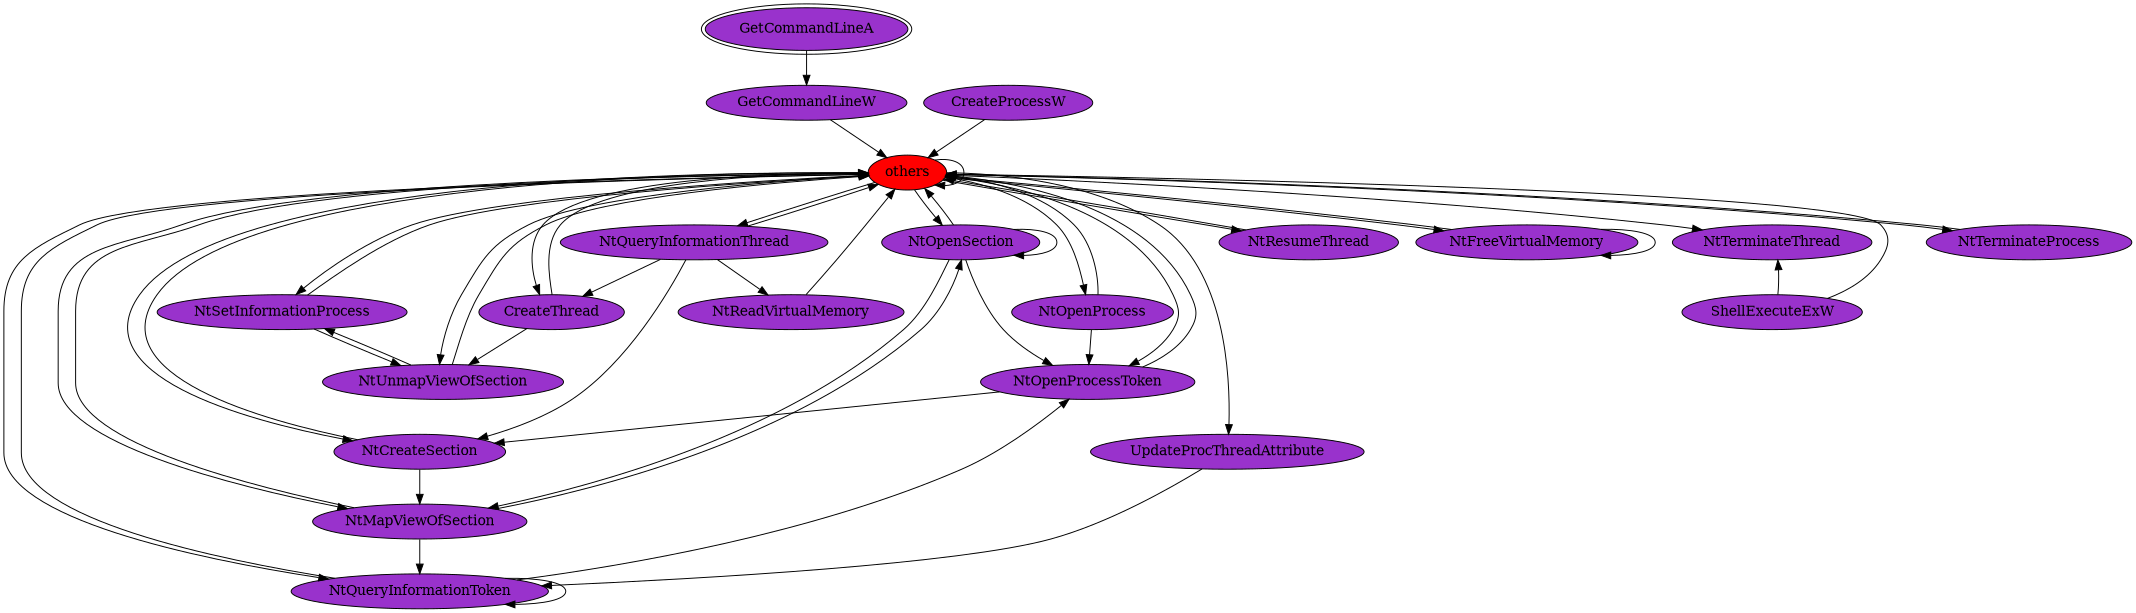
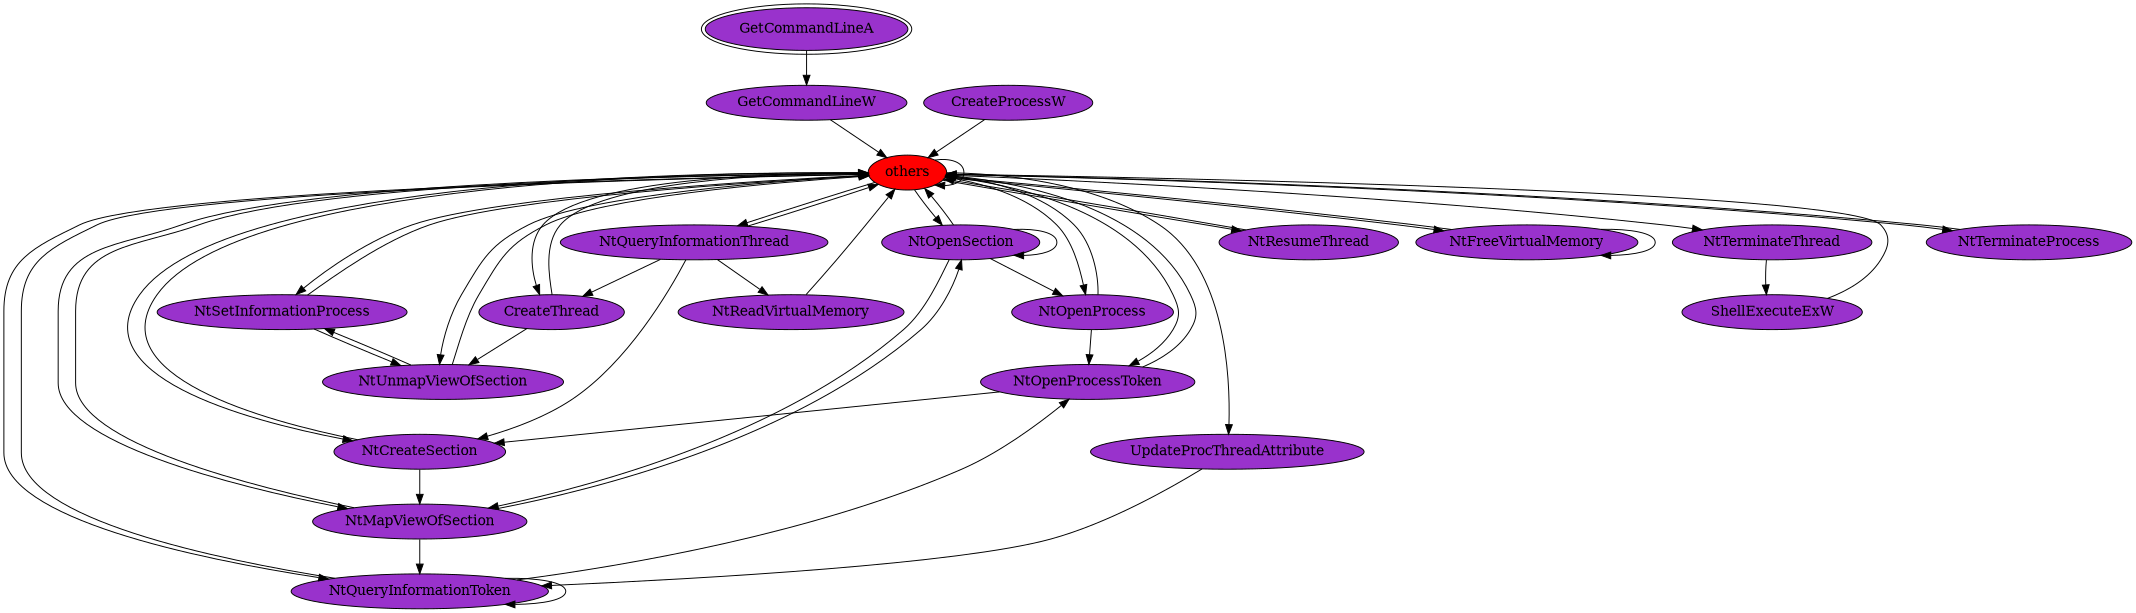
edge "ShellExecuteExW" -> "NtTerminateThread": reversed
edge "NtOpenSection" -> "NtOpenProcessToken": now "NtOpenSection" -> "NtOpenProcess"
